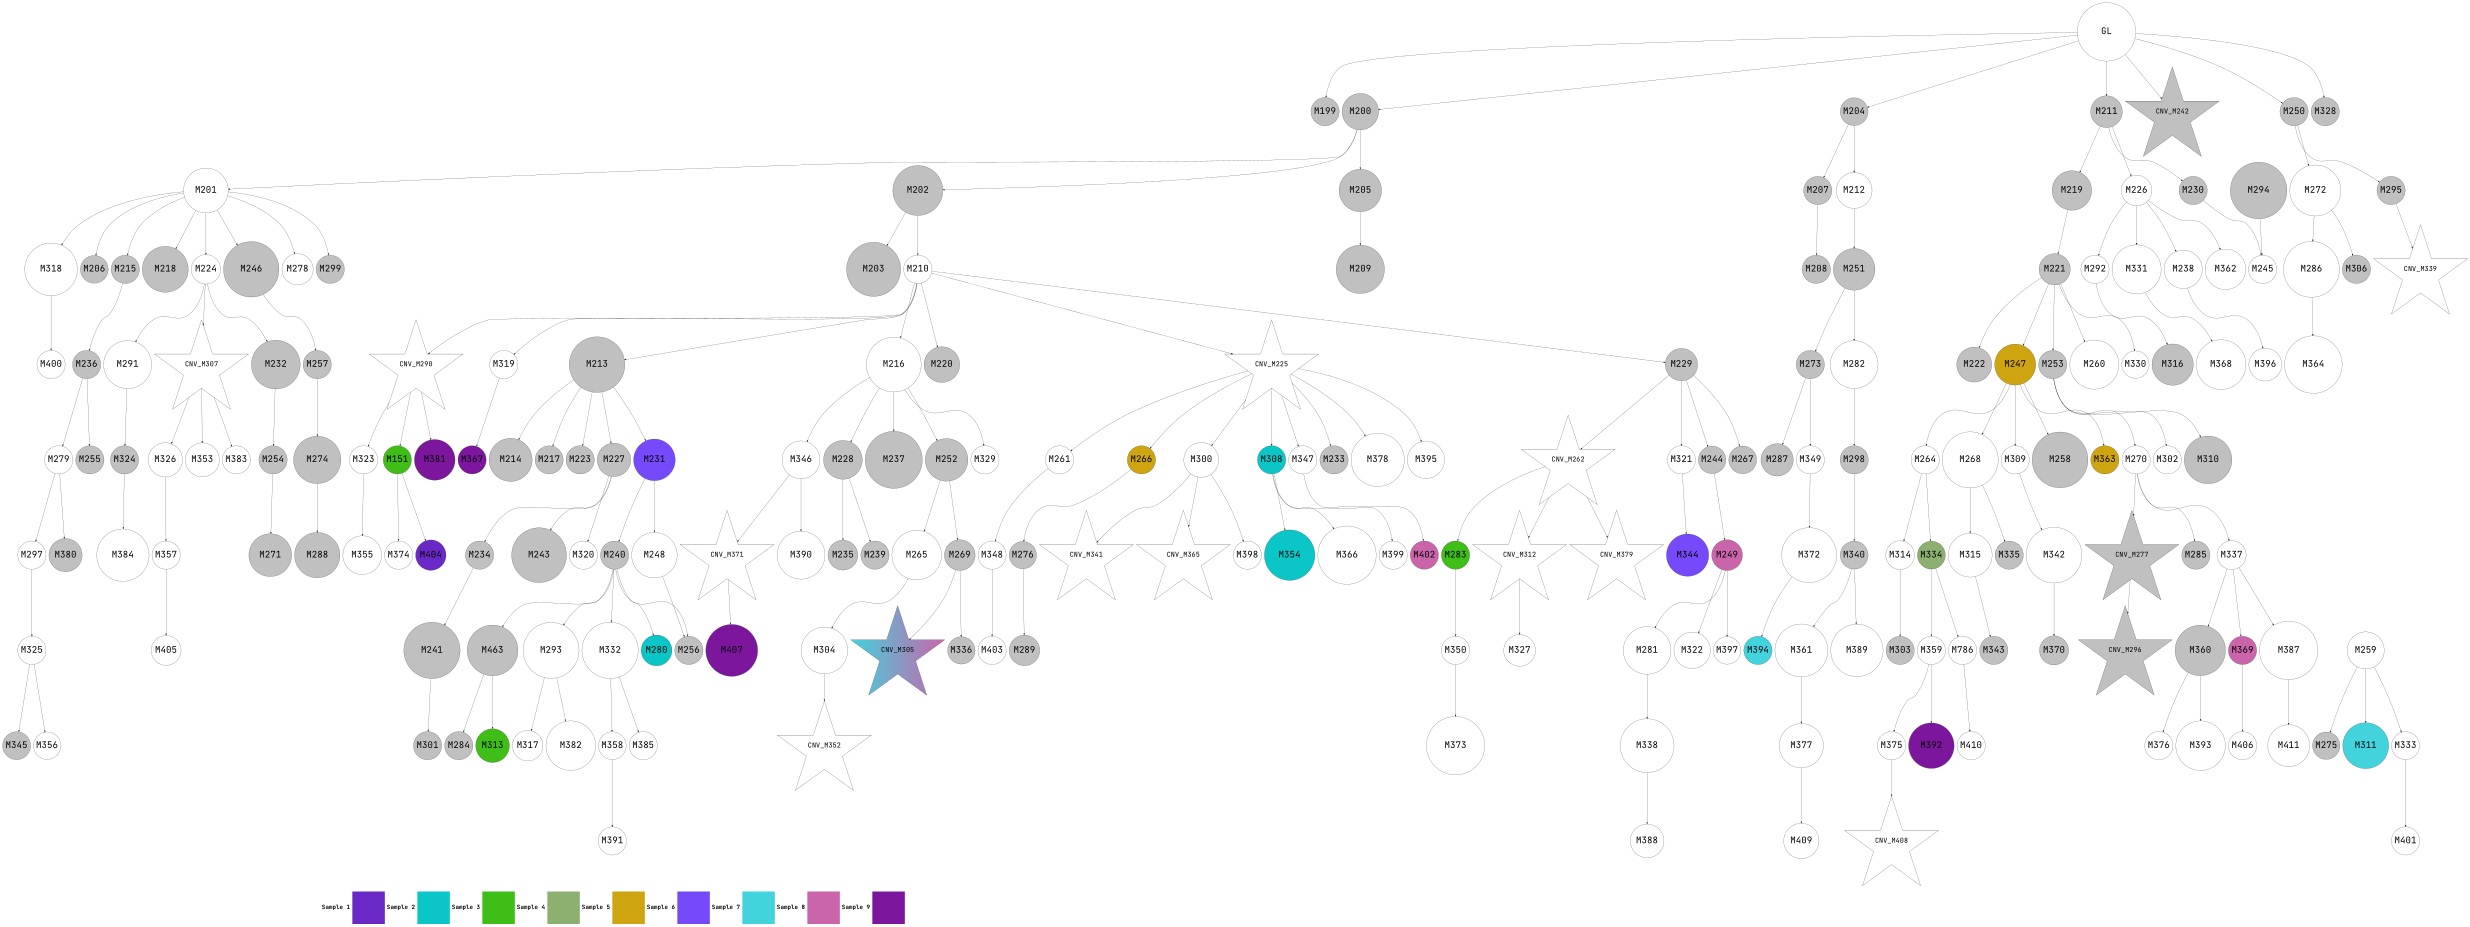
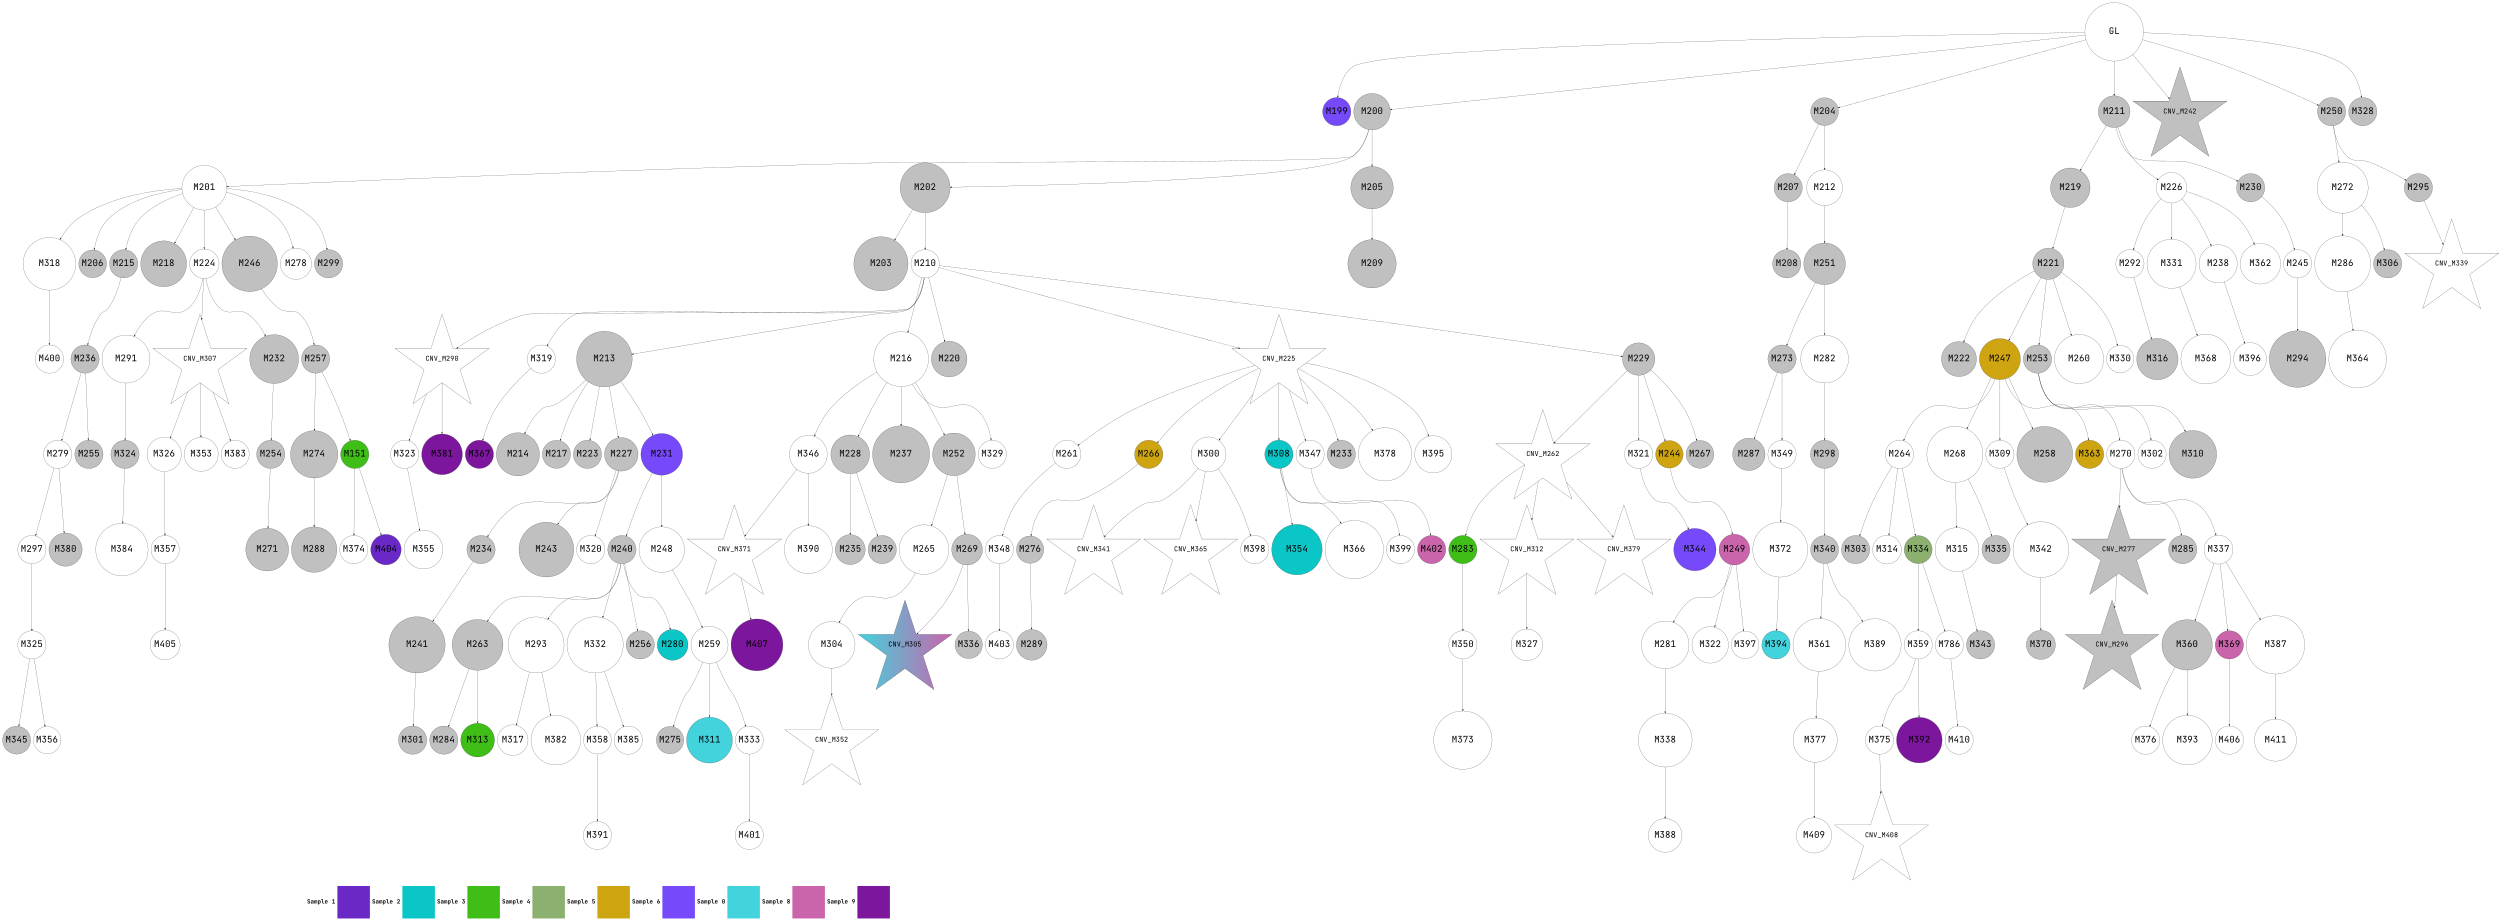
node "M199": fillcolor grey -> #764afb
edge "M294" -> "M245": reversed
edge "CNV_M290" -> "M151": now "M257" -> "M151"
node "M244": fillcolor grey -> #cea511
edge "M314" -> "M303": now "M264" -> "M303"
edge "M248" -> "M256": now "M248" -> "M259"
node "M463": label "M463" -> "M263"
node "Sample 1": text "Sample 7" -> "Sample 0"
